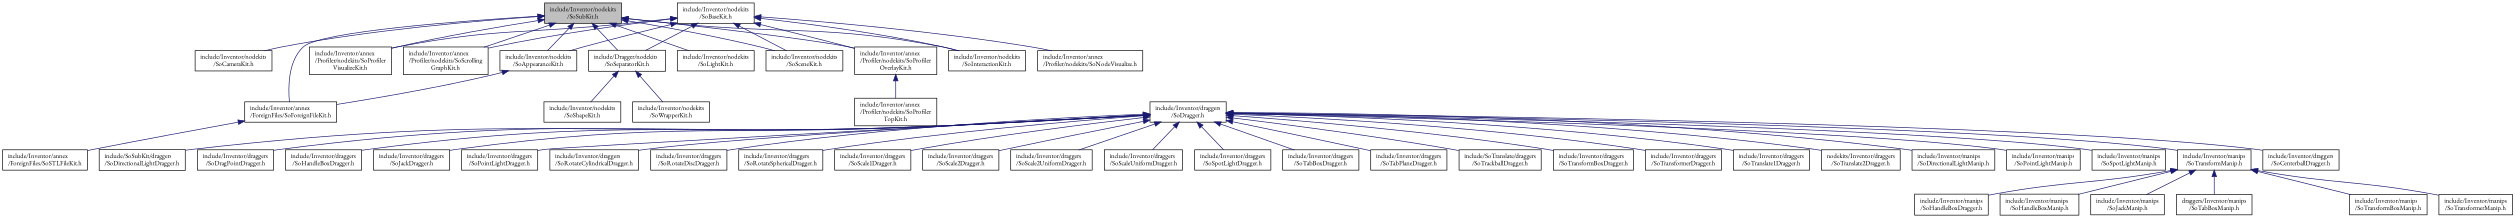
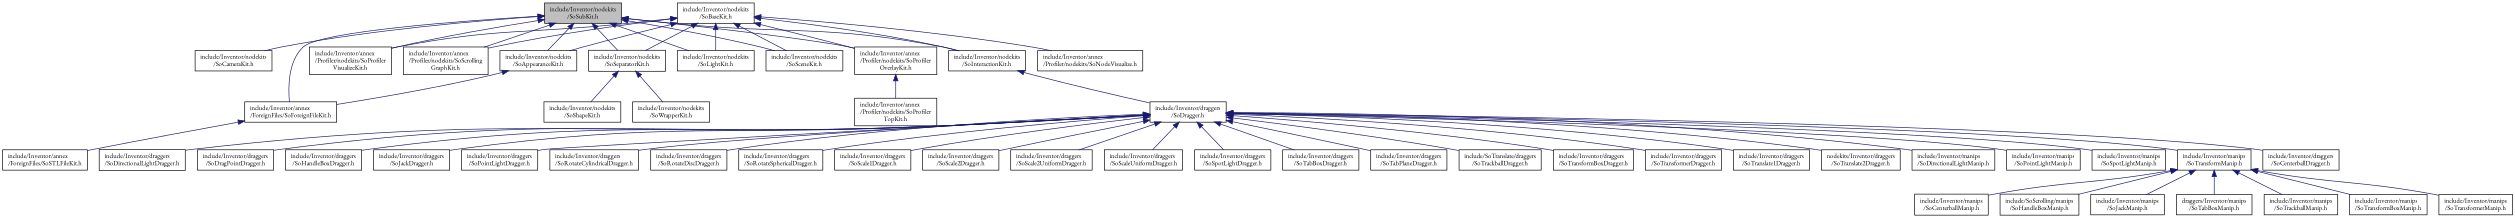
edge "include/Inventor/nodekits /SoLightKit.h" -> "include/Inventor/nodekits /SoBaseKit.h": added
node "include/Dragger/nodekits /SoSeparatorKit.h": label "include/Dragger/nodekits /SoSeparatorKit.h" -> "include/Inventor/nodekits /SoSeparatorKit.h"
edge "include/Inventor/draggers /SoDragger.h" -> "include/Inventor/nodekits /SoInteractionKit.h": added
node "include/SoSubKit/draggers /SoDirectionalLightDragger.h": label "include/SoSubKit/draggers /SoDirectionalLightDragger.h" -> "include/Inventor/draggers /SoDirectionalLightDragger.h"
node "include/Inventor/manips /SoHandleBoxDragger.h": label "include/Inventor/manips /SoHandleBoxDragger.h" -> "include/Inventor/manips /SoCenterballManip.h"
node "include/Inventor/manips /SoHandleBoxManip.h": label "include/Inventor/manips /SoHandleBoxManip.h" -> "include/SoScrolling/manips /SoHandleBoxManip.h"
node "include/Inventor/manips /SoTrackballManip.h": added
